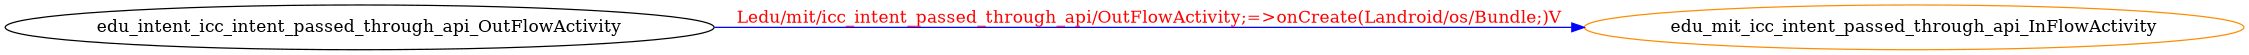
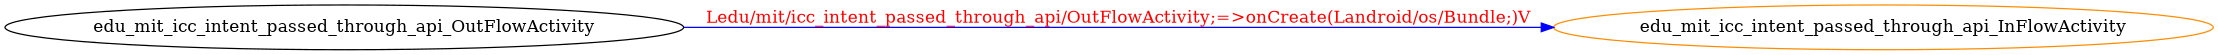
node "edu_intent_icc_intent_passed_through_api_OutFlowActivity": label "edu_intent_icc_intent_passed_through_api_OutFlowActivity" -> "edu_mit_icc_intent_passed_through_api_OutFlowActivity"
